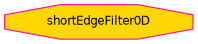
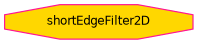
node "shortEdgeFilter0D": label "shortEdgeFilter0D" -> "shortEdgeFilter2D"
